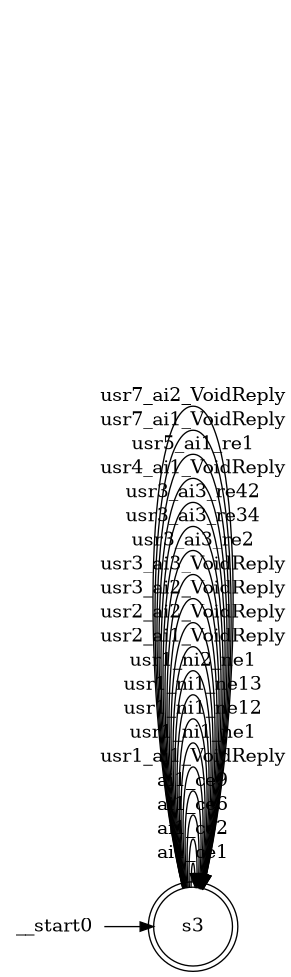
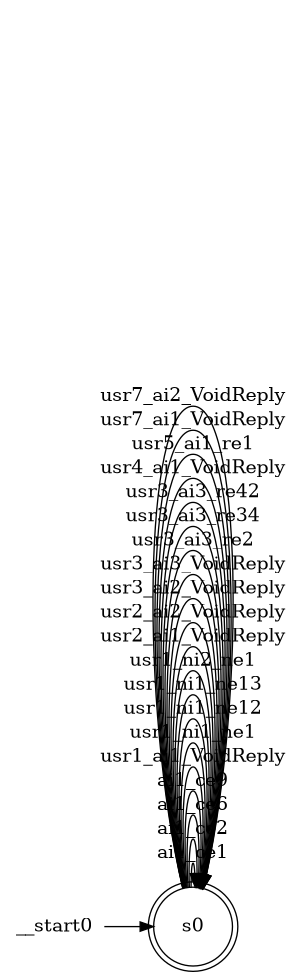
node "s3": label "s3" -> "s0"
